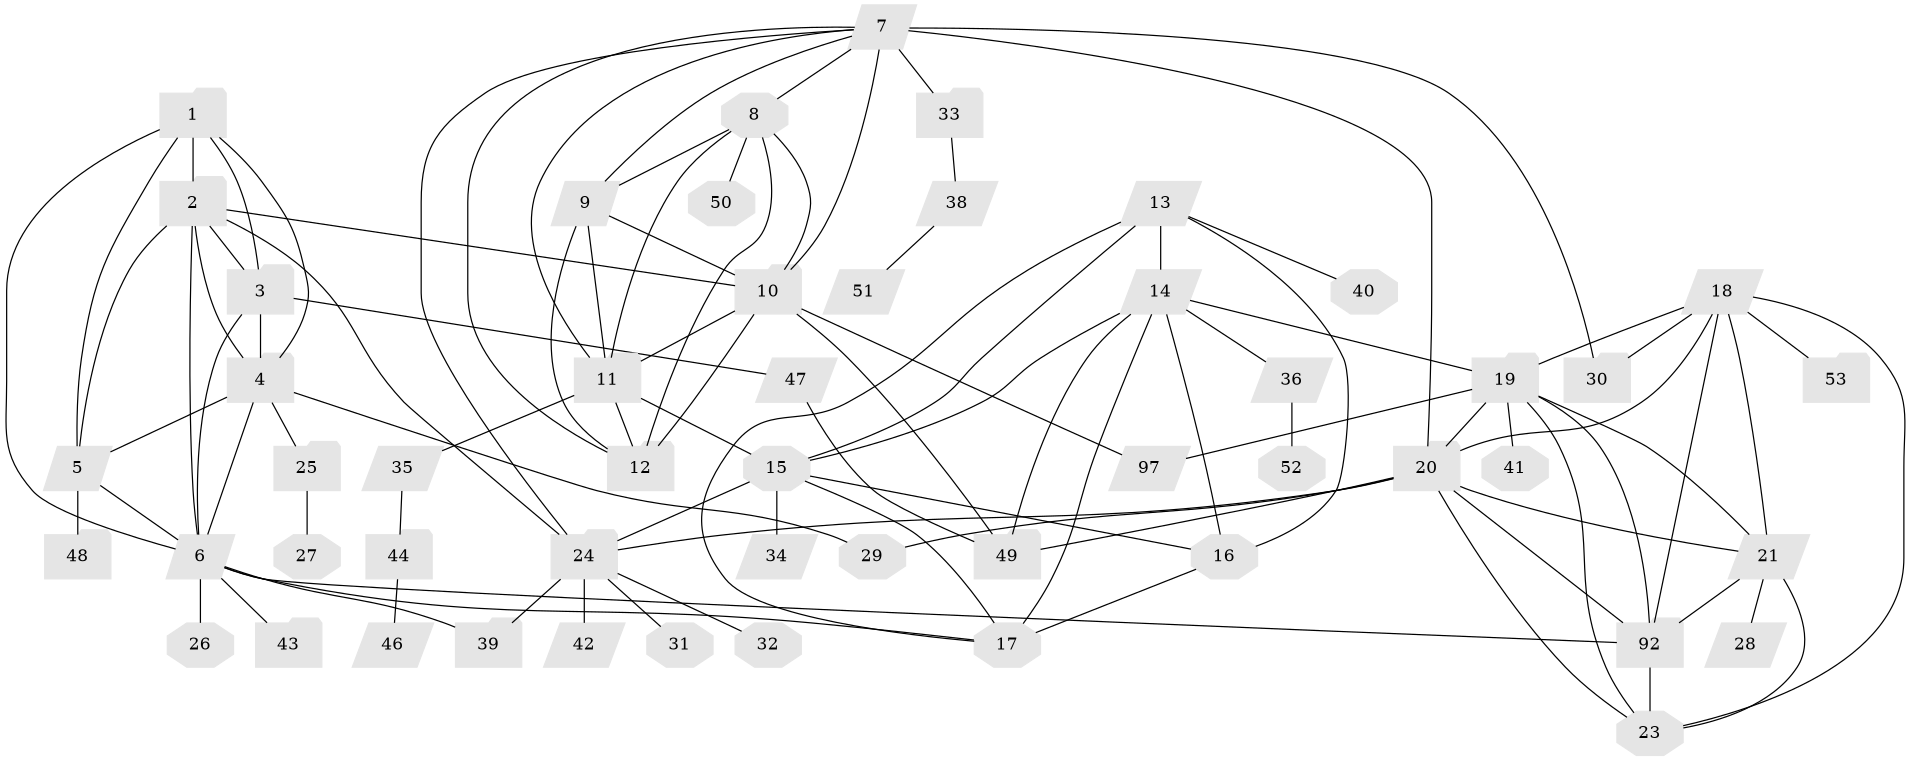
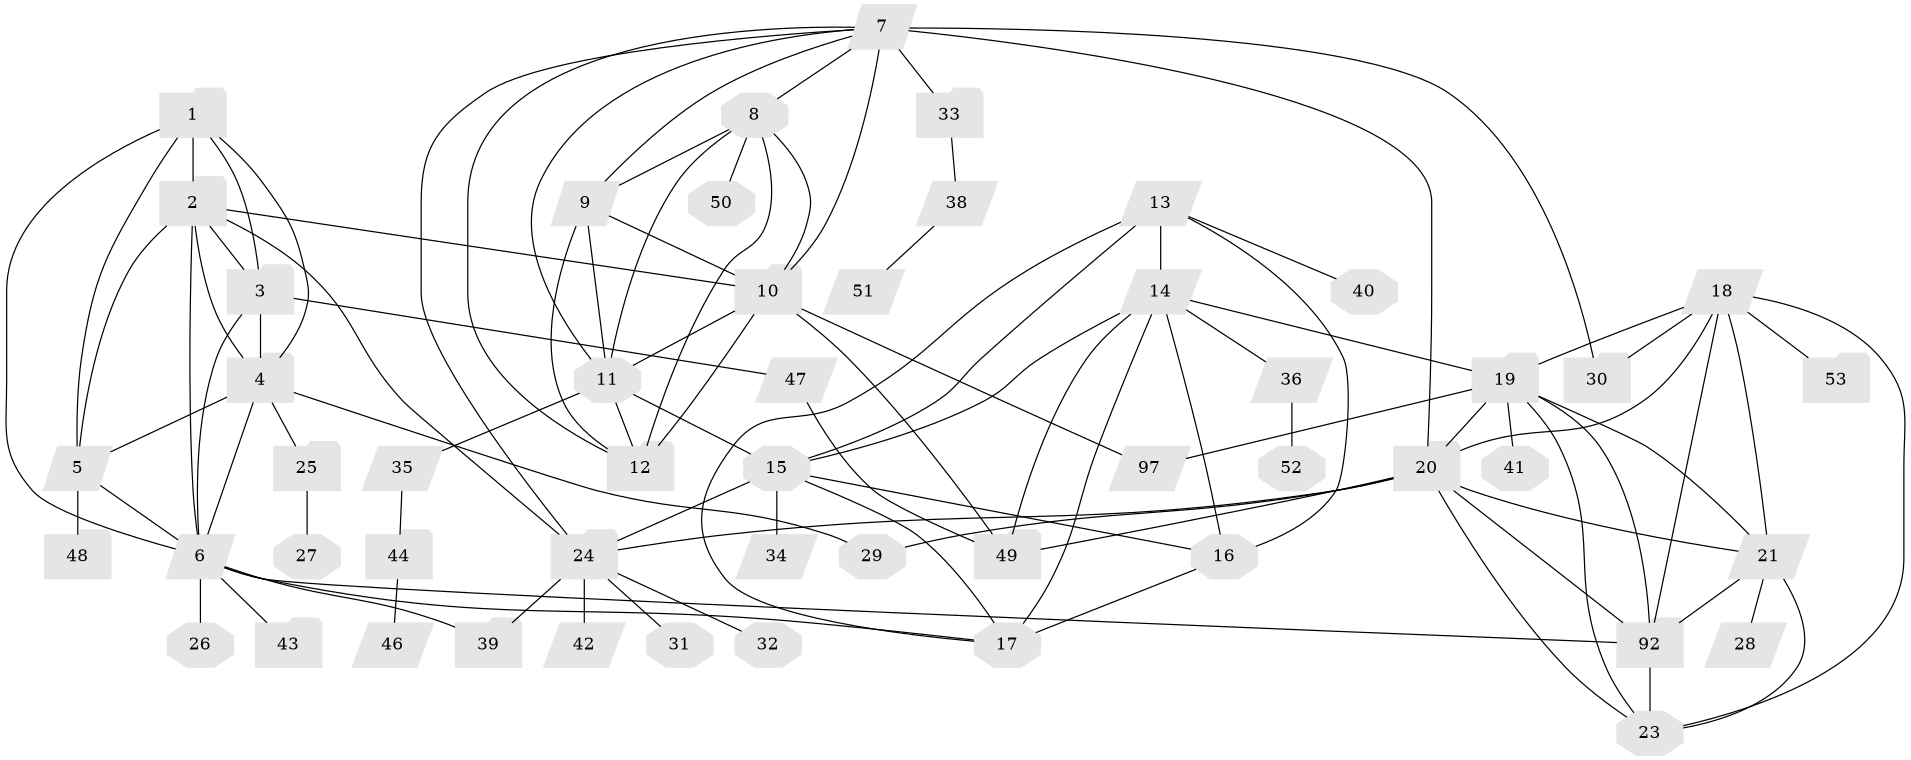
node "11": shape folder -> octagon
